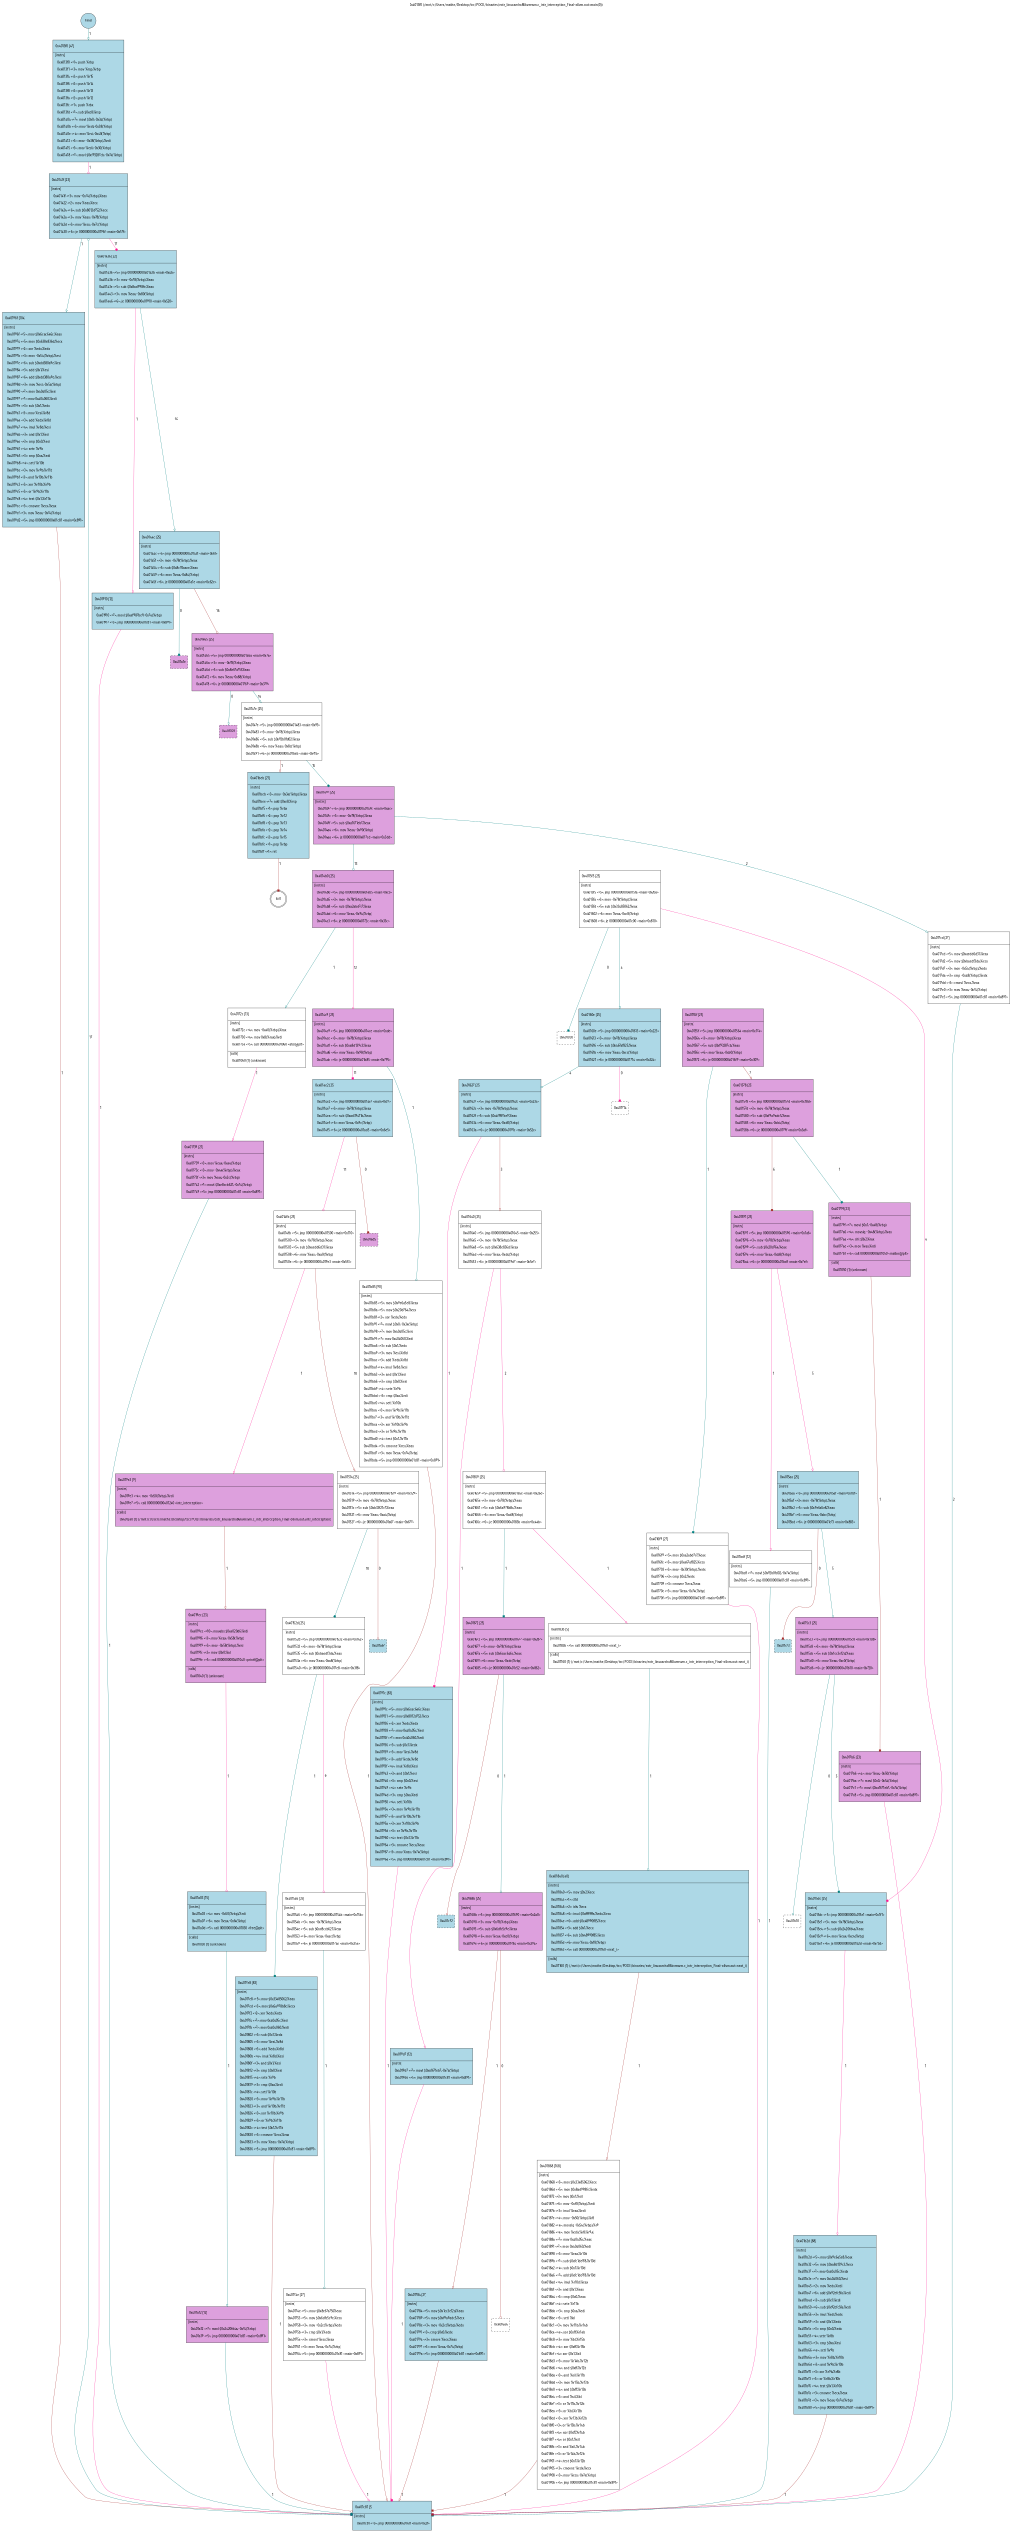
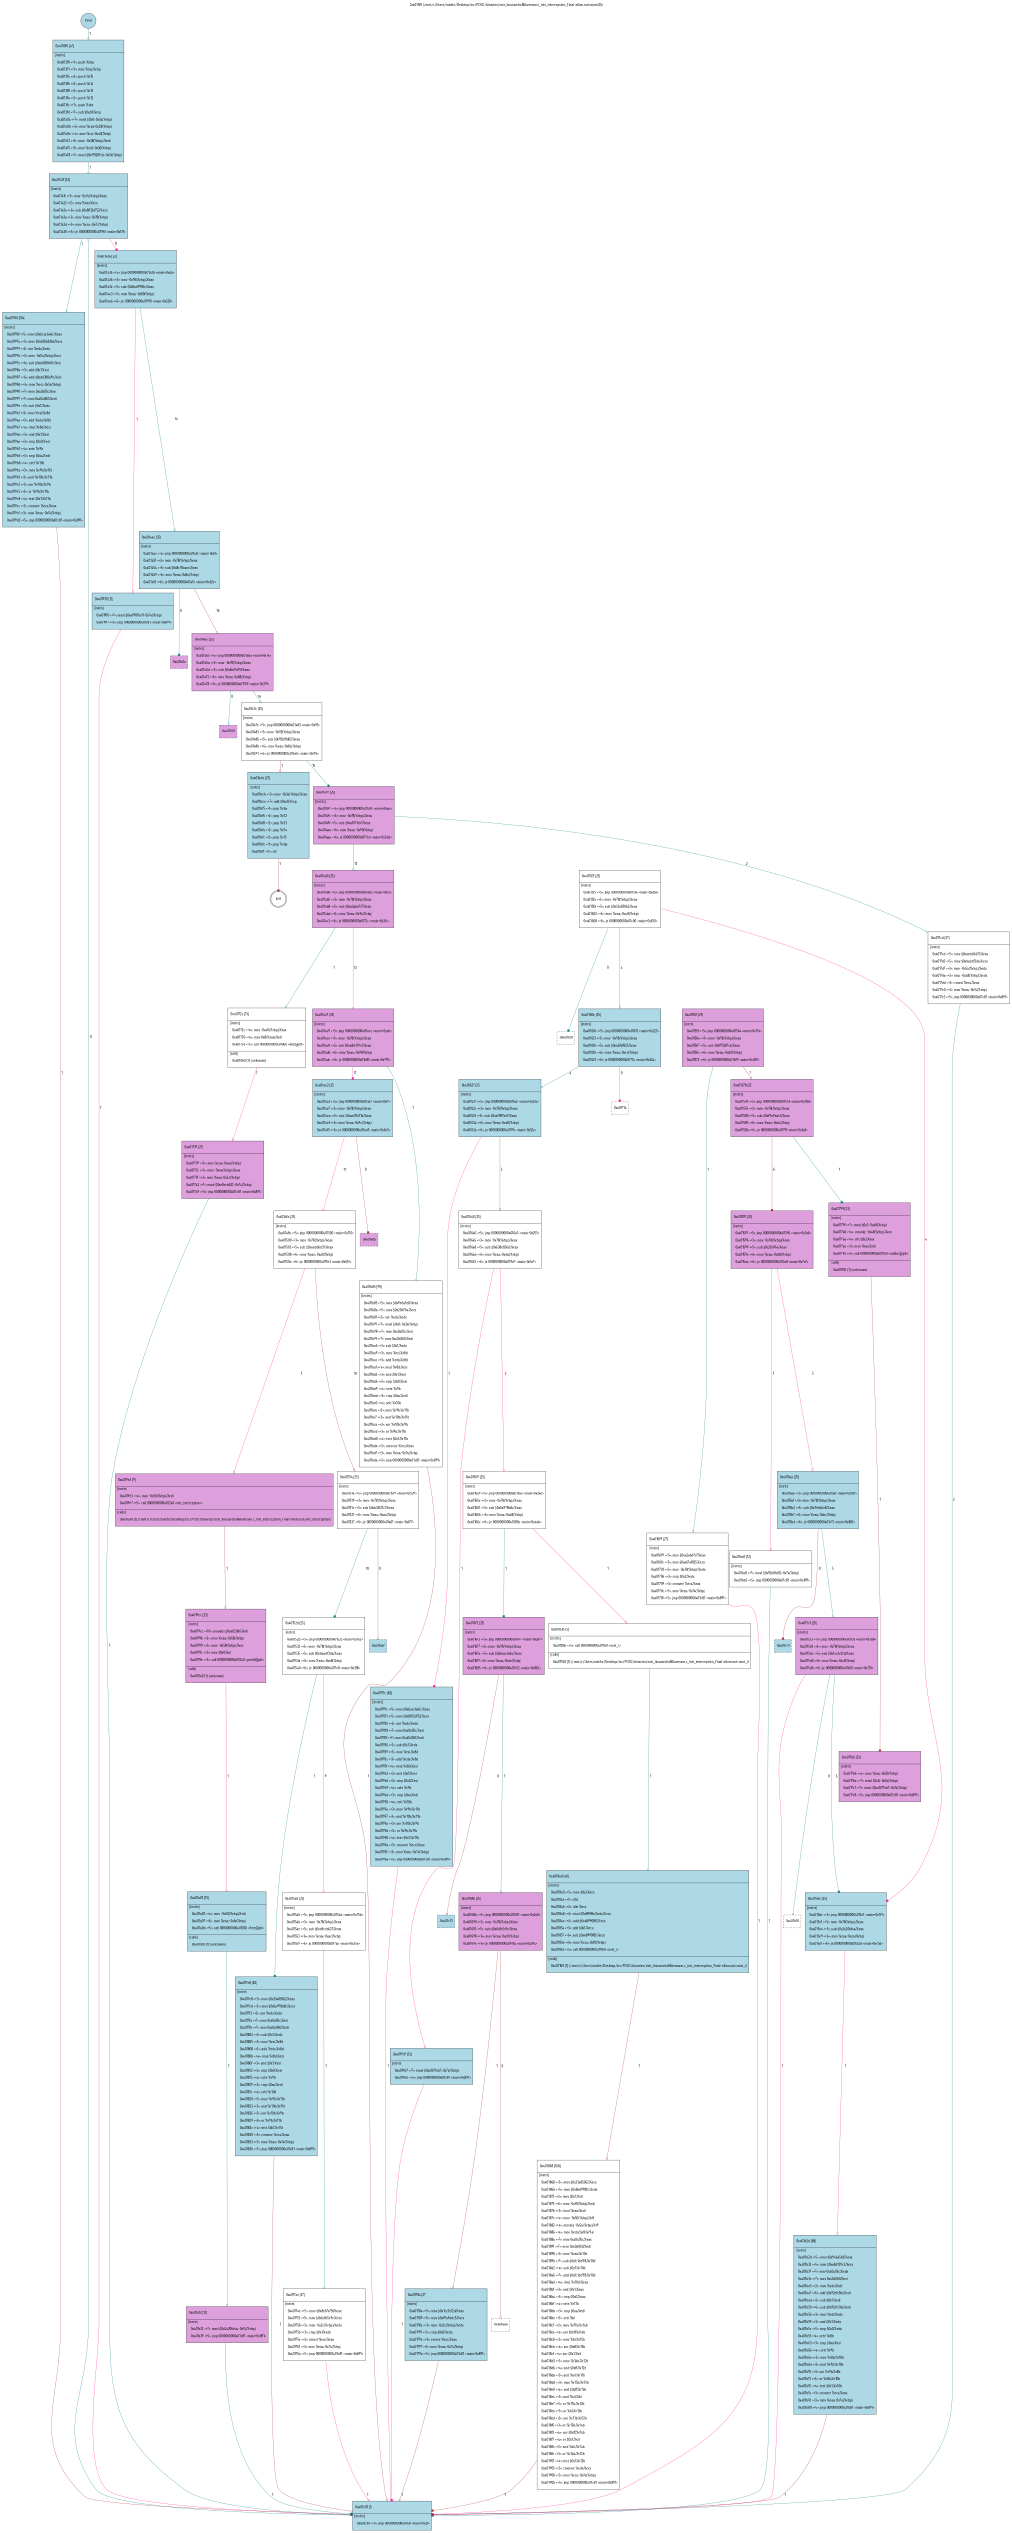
edge "0x4013f0 [47]" -> "0x40141f [23]": color deeppink -> teal
edge "0x40155f [25]" -> "0x4016f9 [27]": arrowhead box -> onormal
edge "0x4017b6 [23]" -> "0x401c81 [5]": now "0x4015c3 [25]" -> "0x401c81 [5]"
